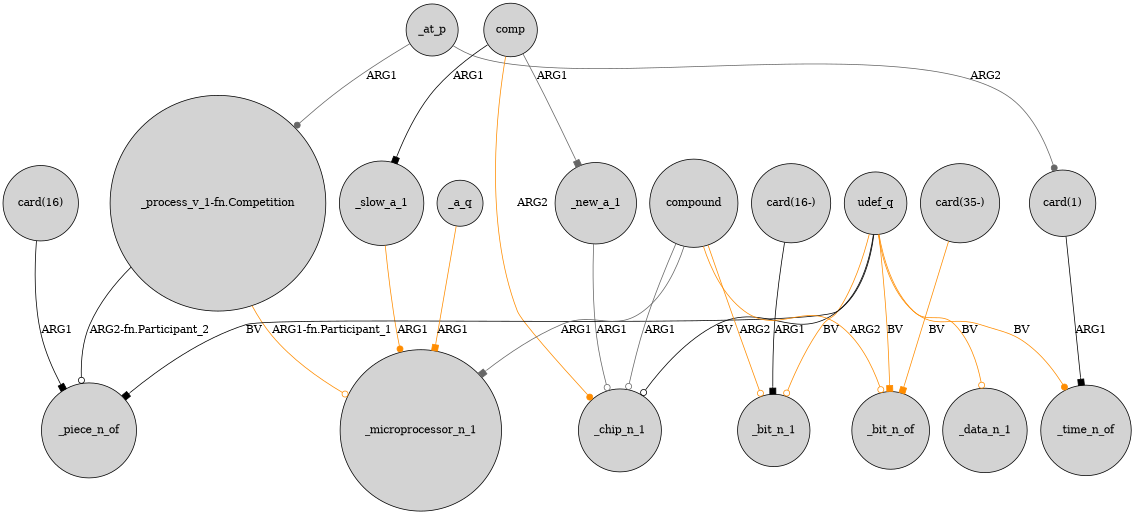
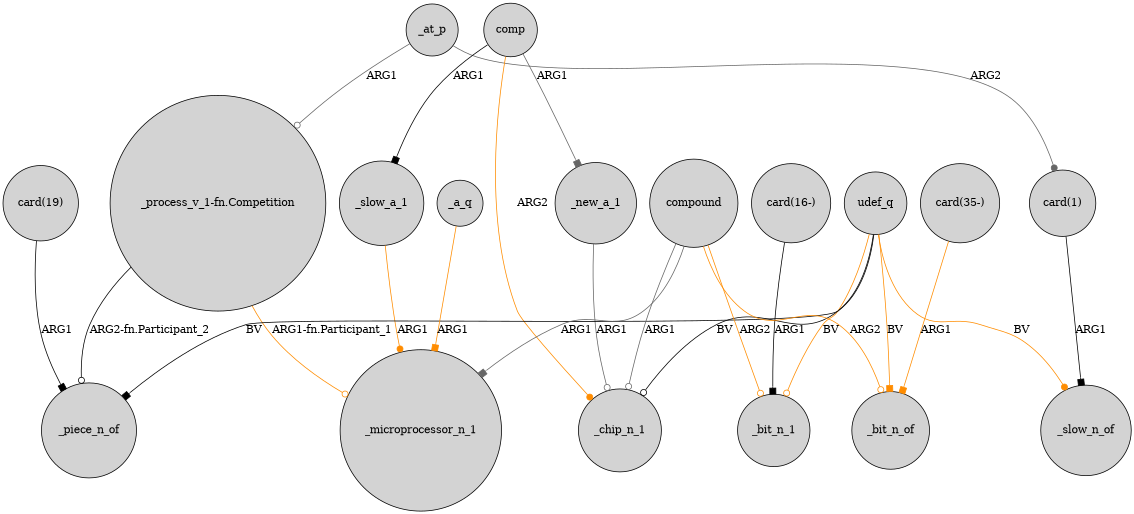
edge "_at_p" -> "_process_v_1-fn.Competition": arrowhead dot -> odot
node "card(16)": label "card(16)" -> "card(19)"
edge "card(35-)" -> "_bit_n_of": label "BV" -> "ARG1"
node "_data_n_1": removed
node "_time_n_of": label "_time_n_of" -> "_slow_n_of"
